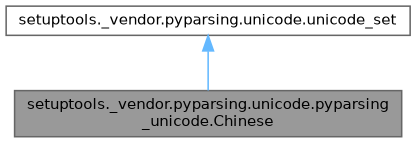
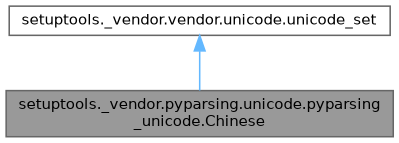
node "setuptools._vendor.pyparsing.unicode.unicode_set": label "setuptools._vendor.pyparsing.unicode.unicode_set" -> "setuptools._vendor.vendor.unicode.unicode_set"
